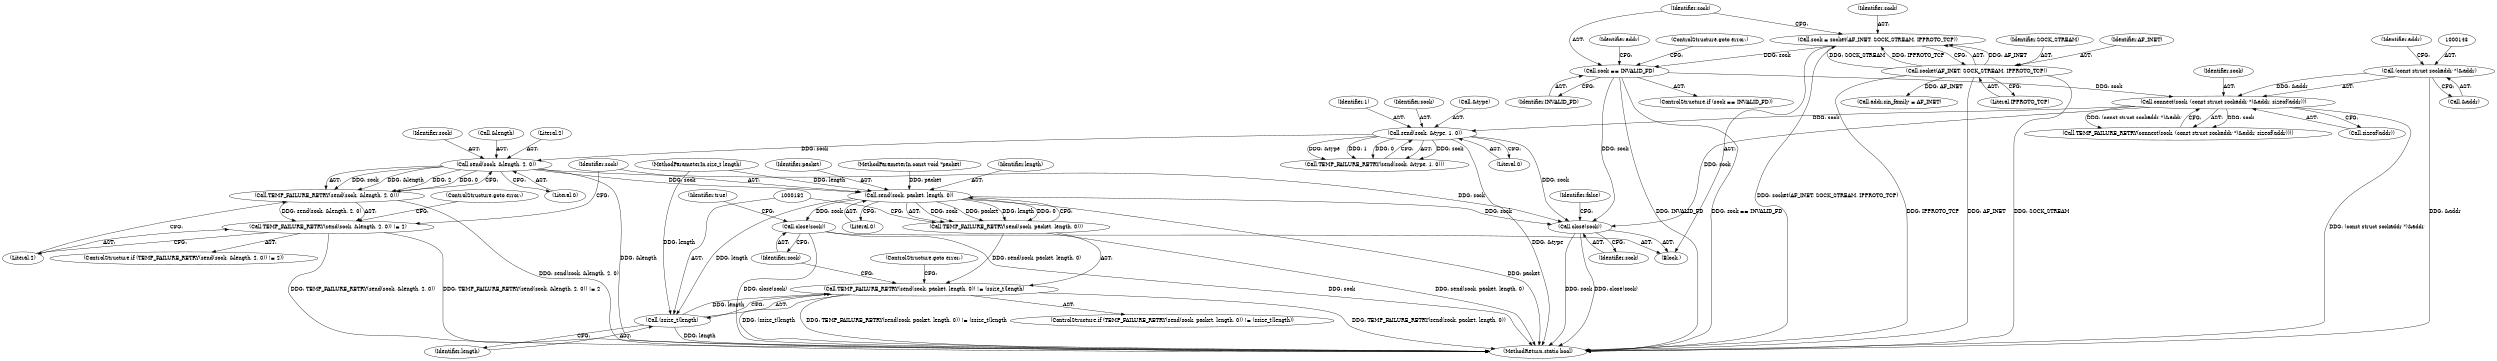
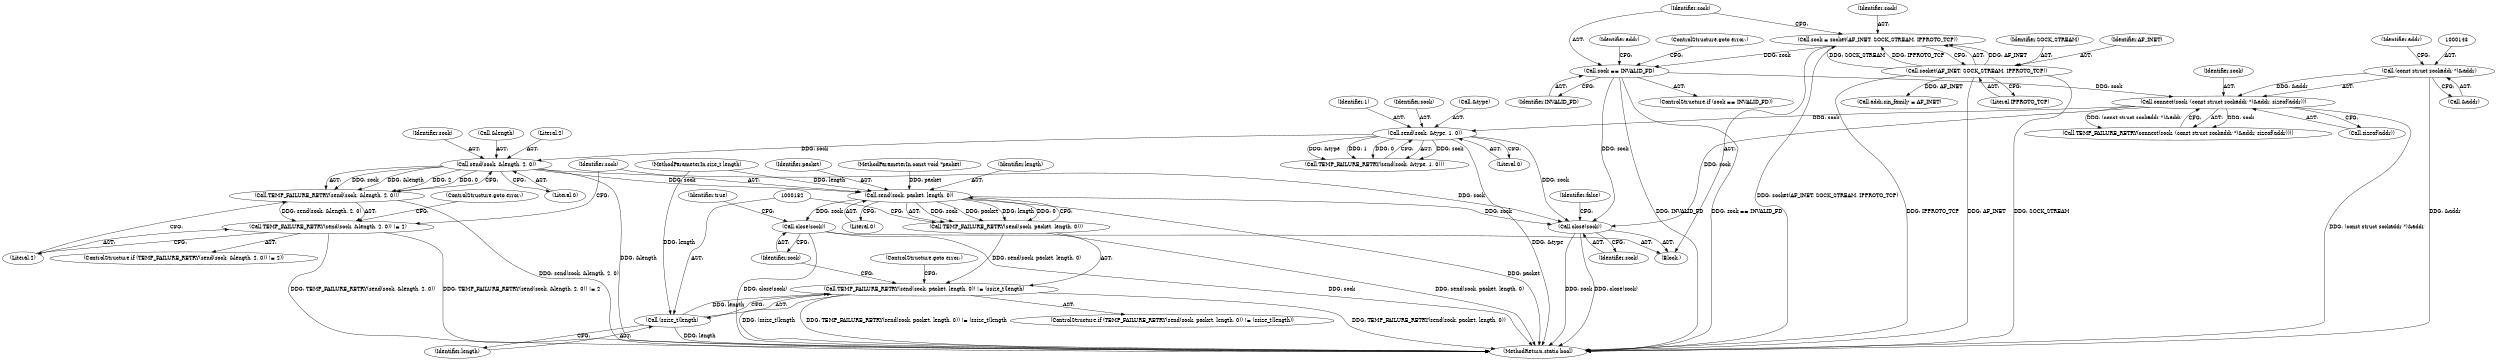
edge "(Call,send(sock, packet, length, 0))" -> "(Call,(ssize_t)length)": removed, label "DDG: length"
